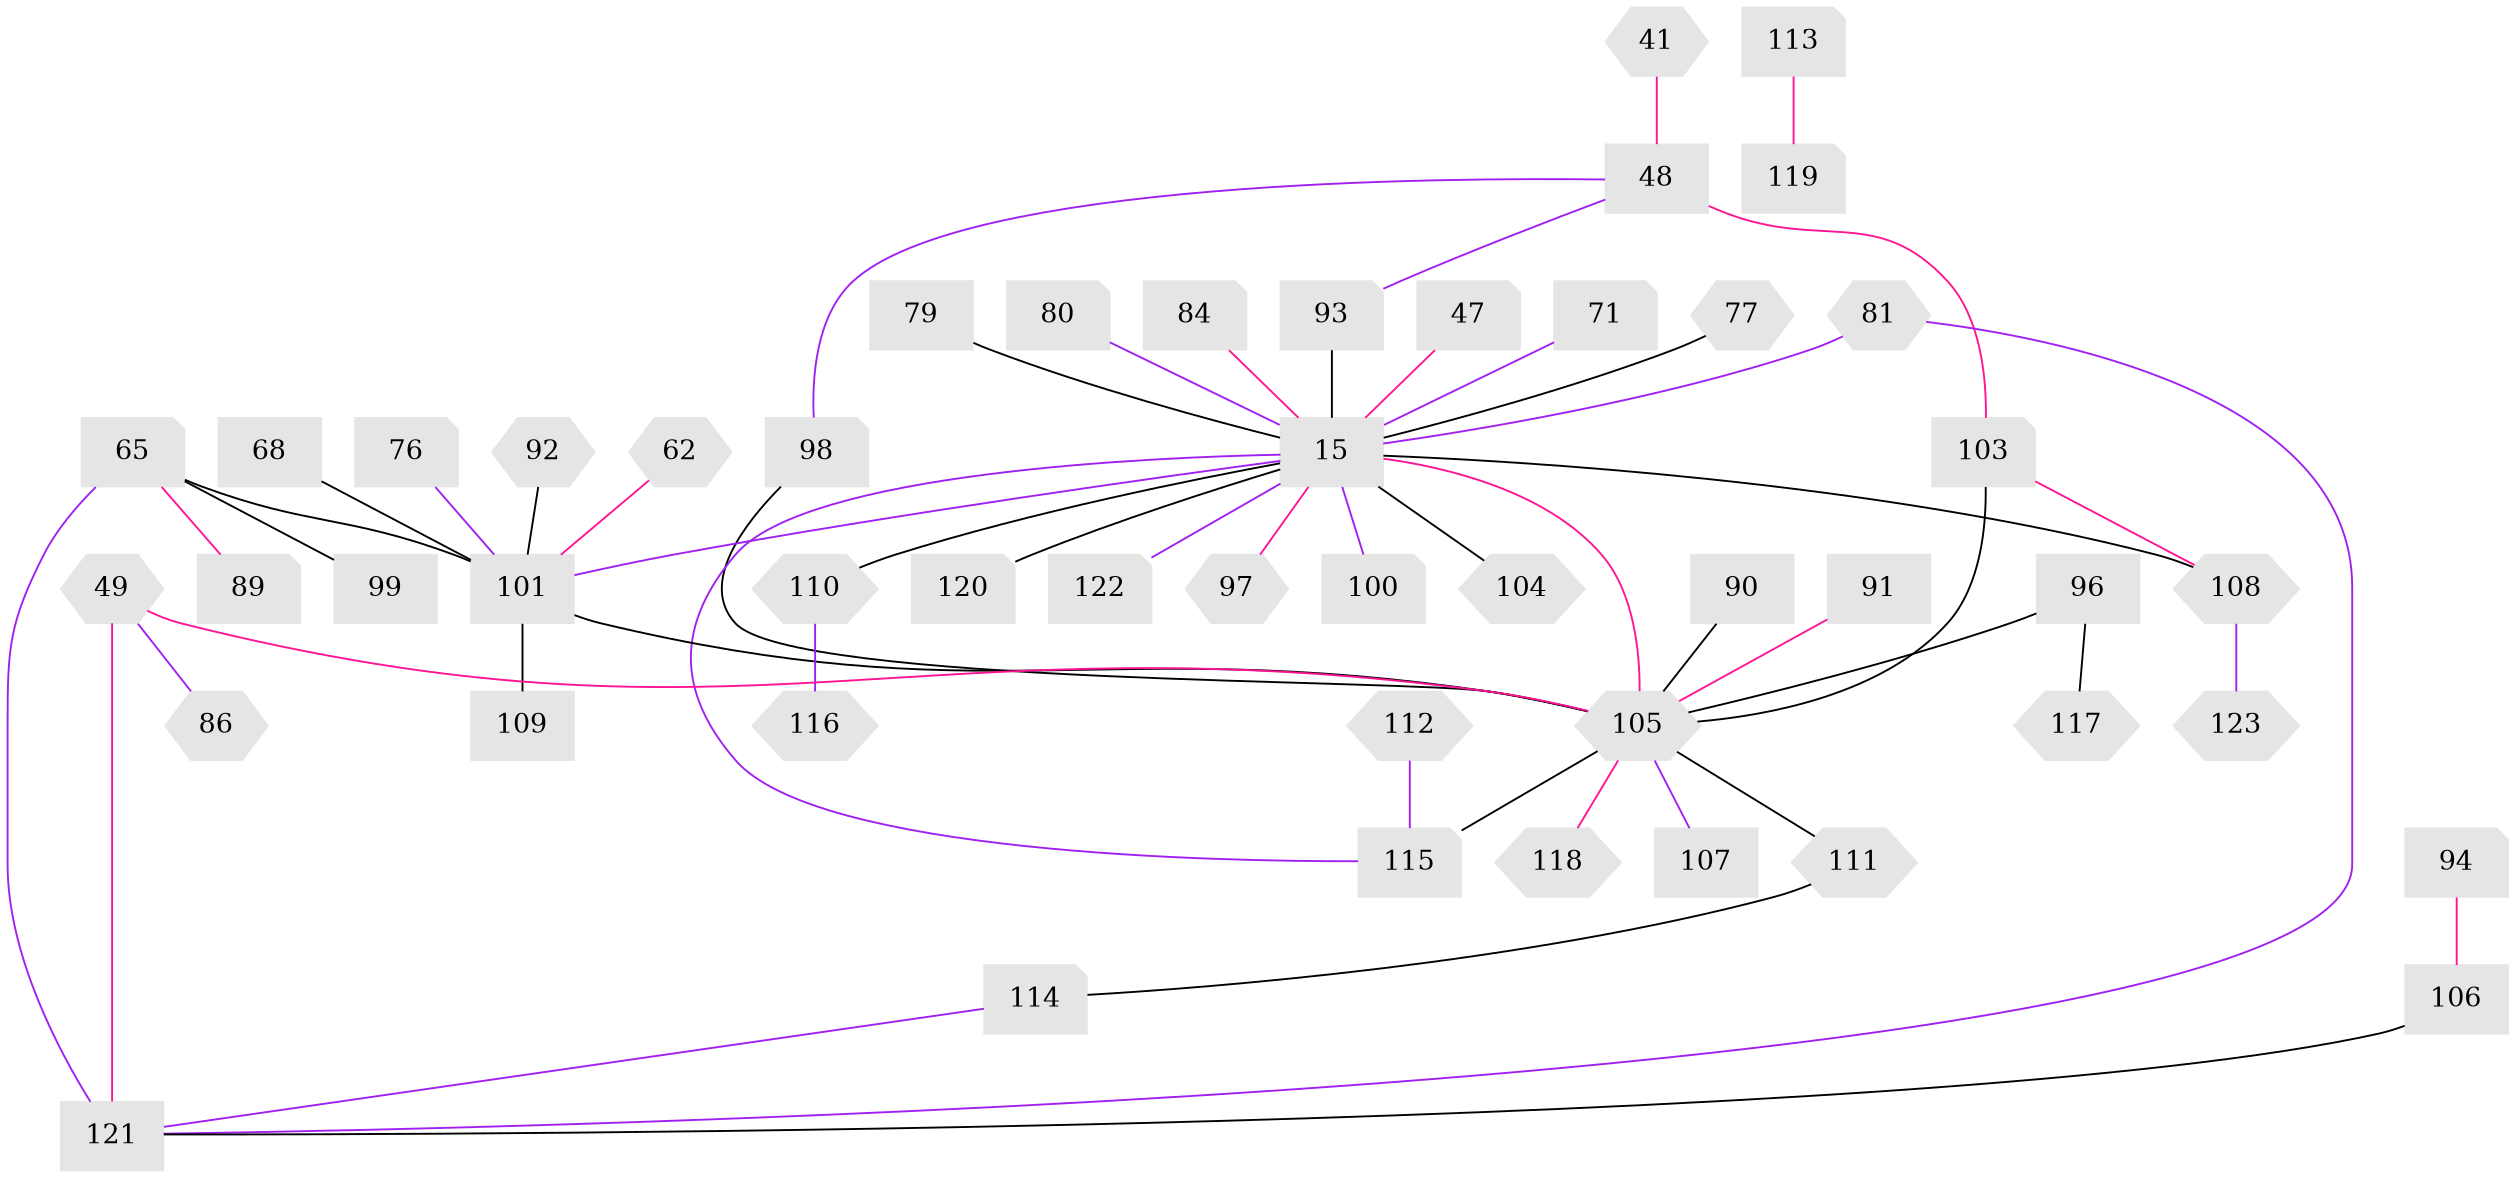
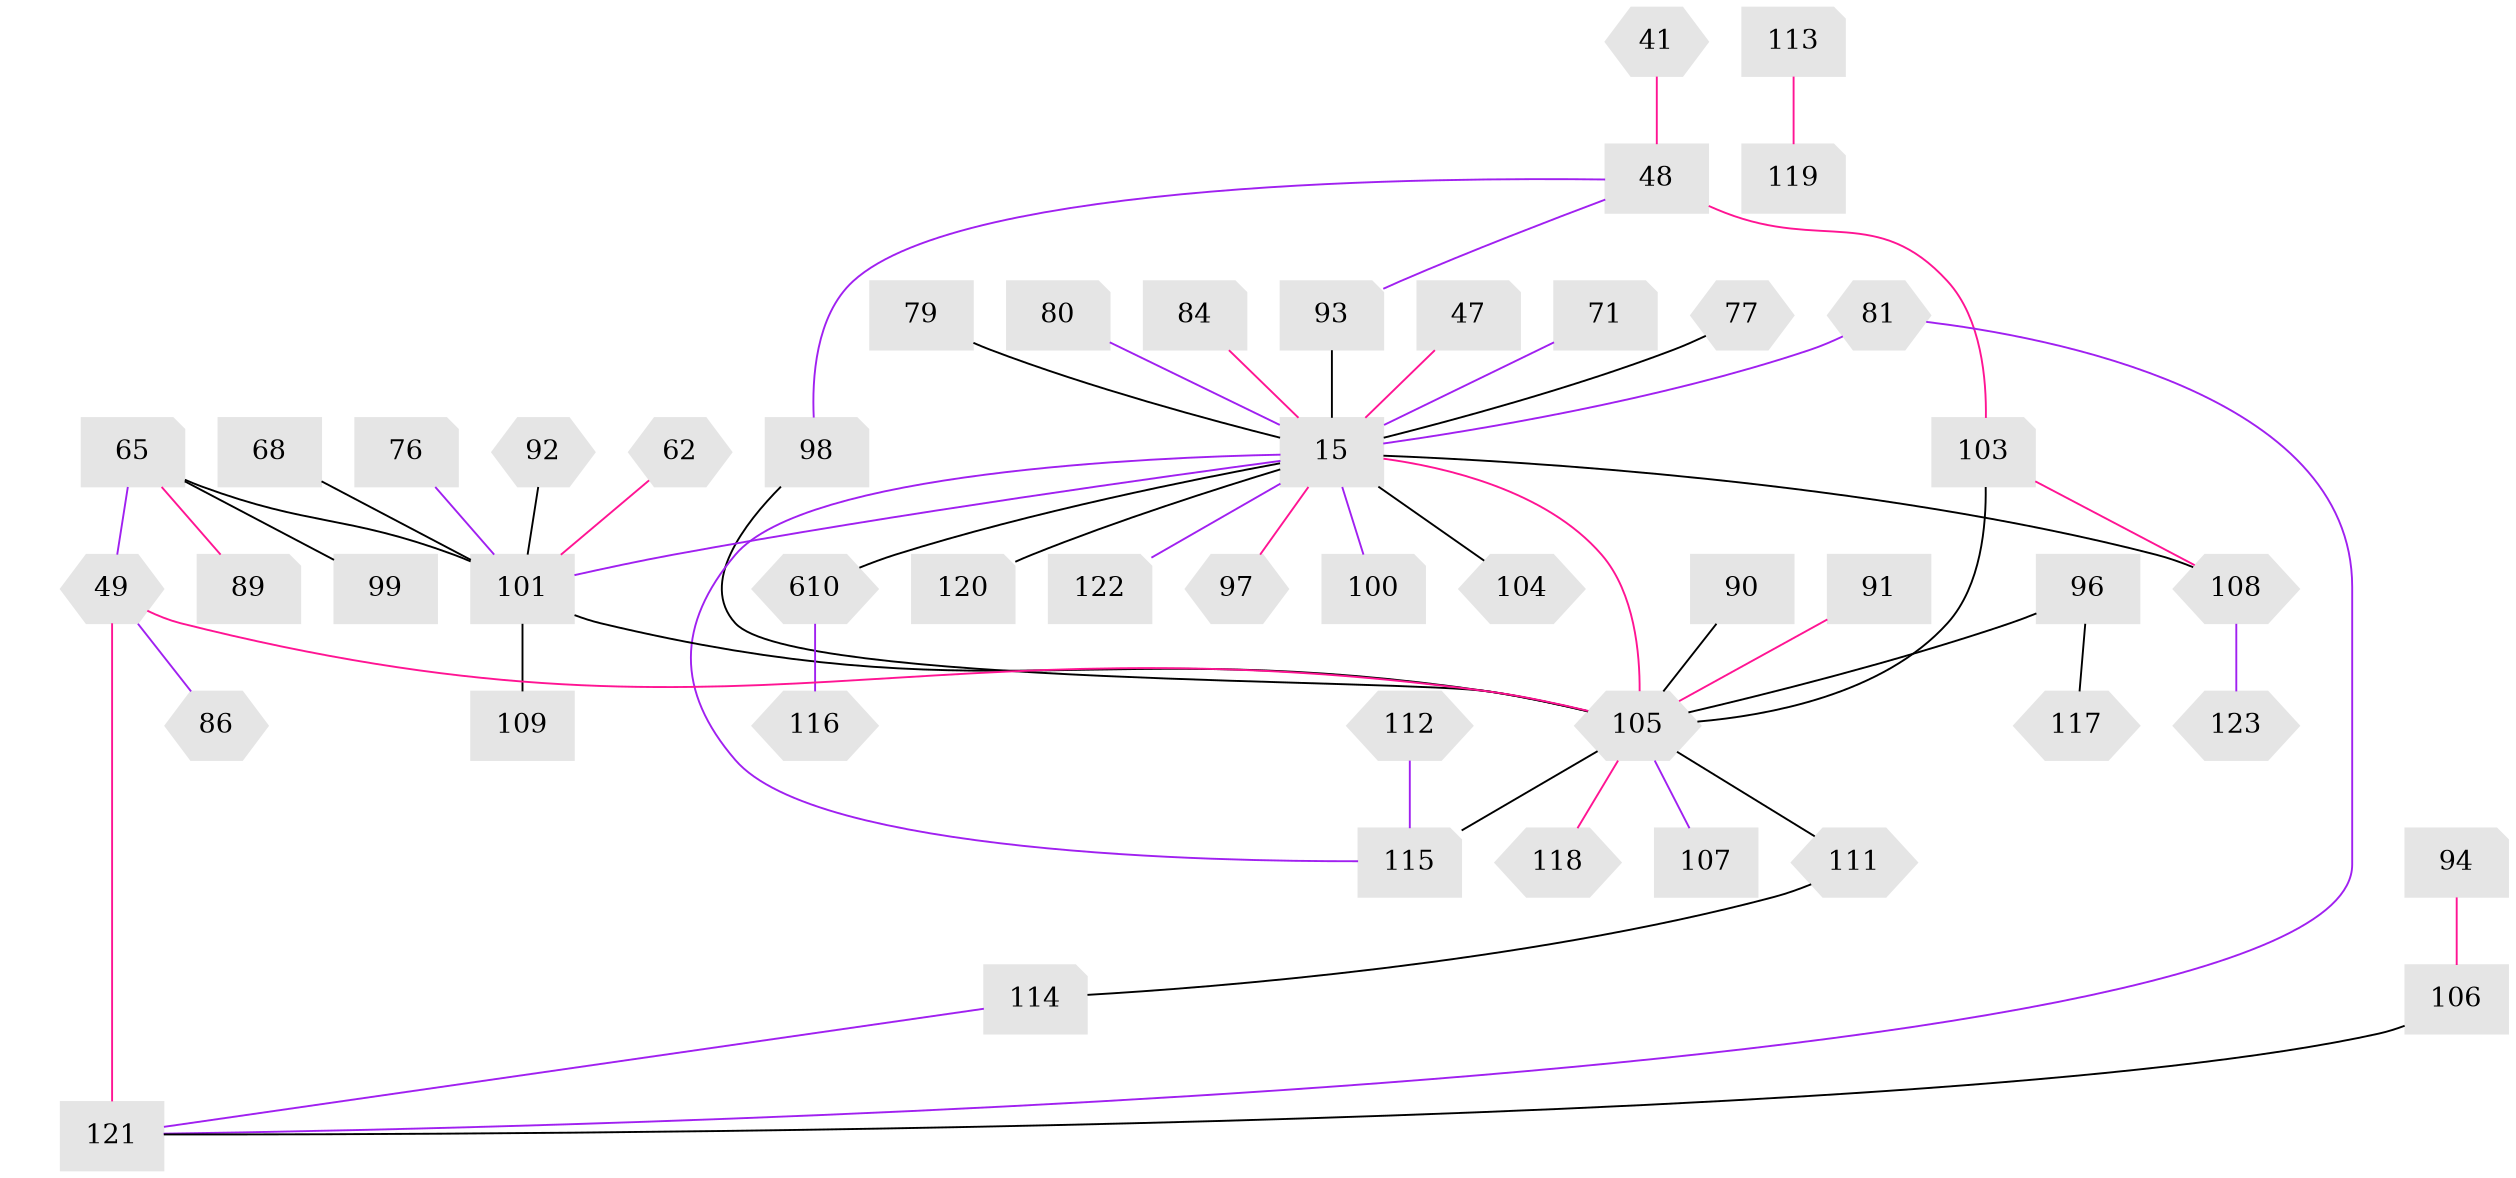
node "110": label "110" -> "610"
edge "65" -- "121": now "65" -- "49"
